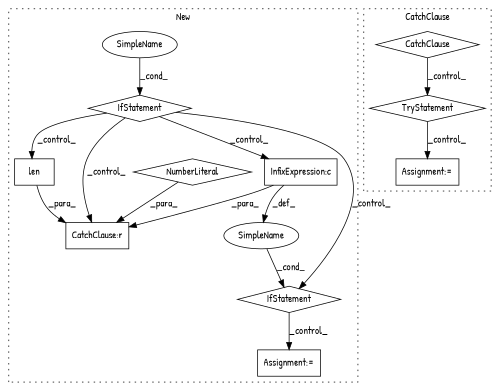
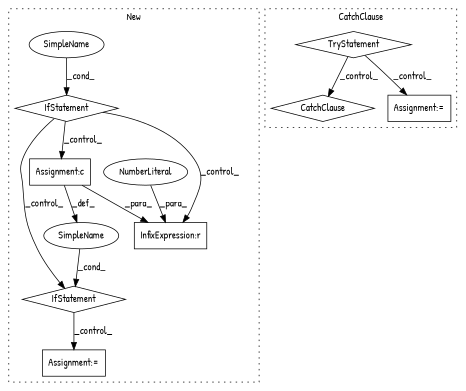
edge "CatchClause" -> "TryStatement": reversed
node "len": removed
node "NumberLiteral": shape diamond -> ellipse
node "InfixExpression:c": label "InfixExpression:c" -> "Assignment:c"
node "CatchClause:r": label "CatchClause:r" -> "InfixExpression:r"
